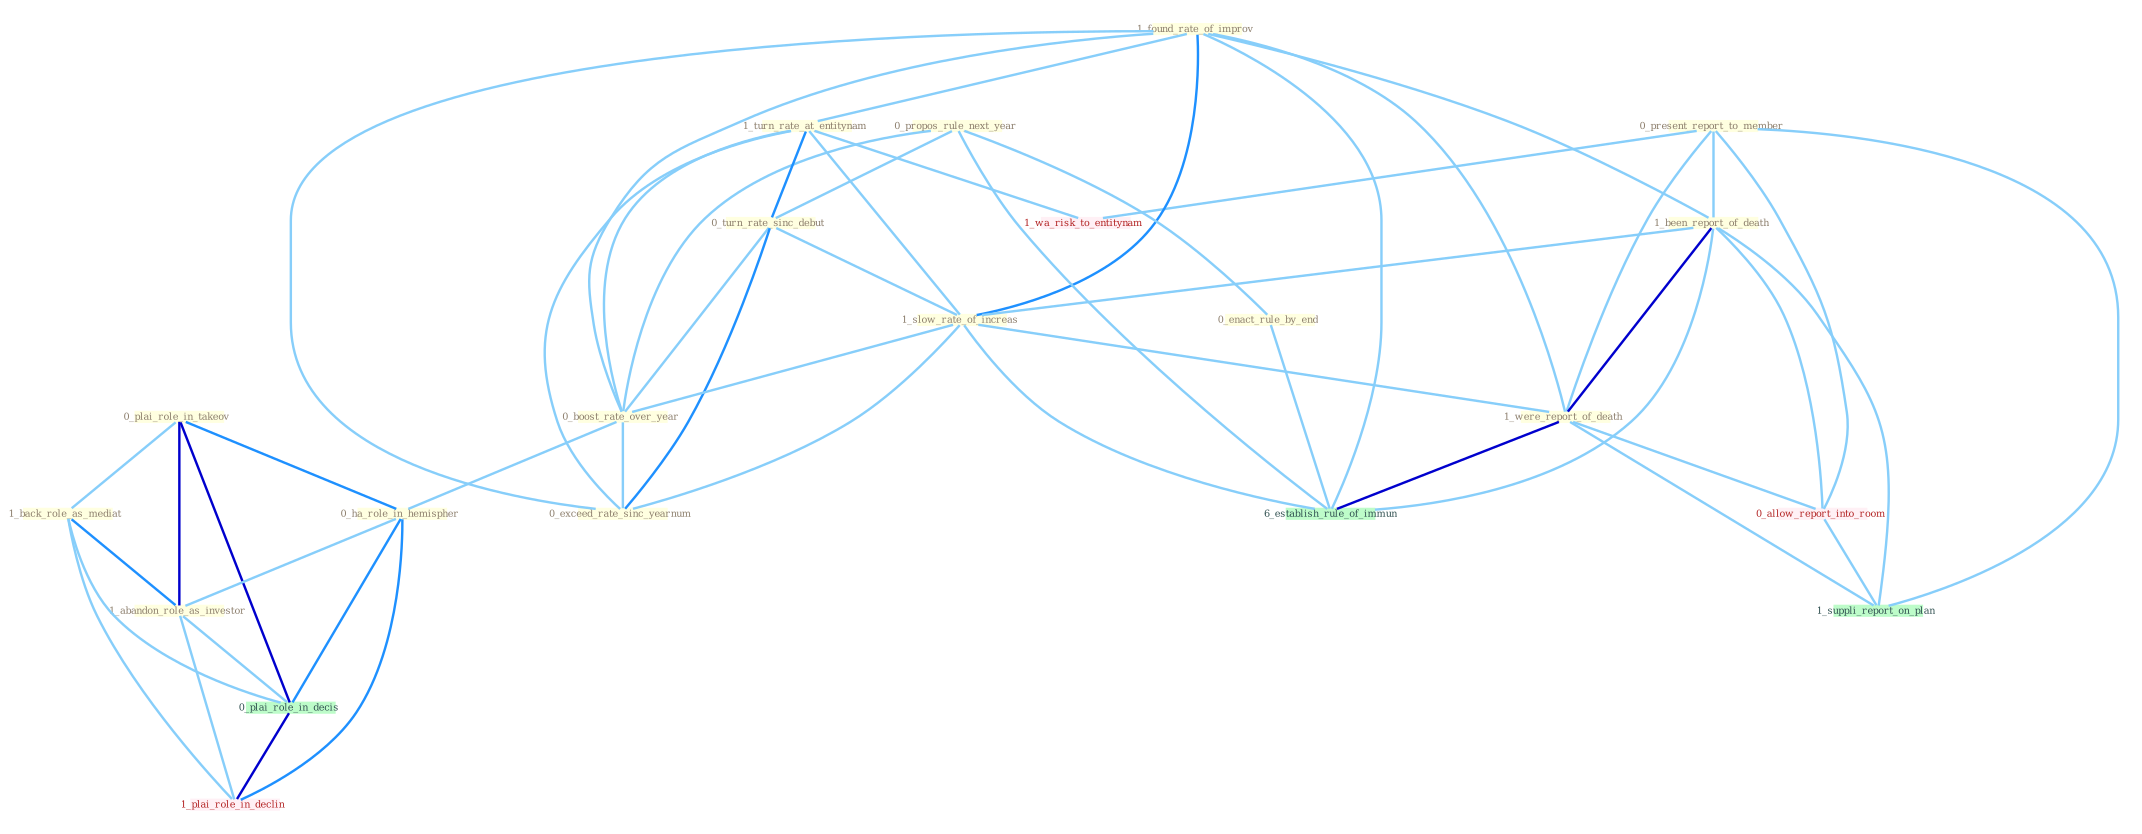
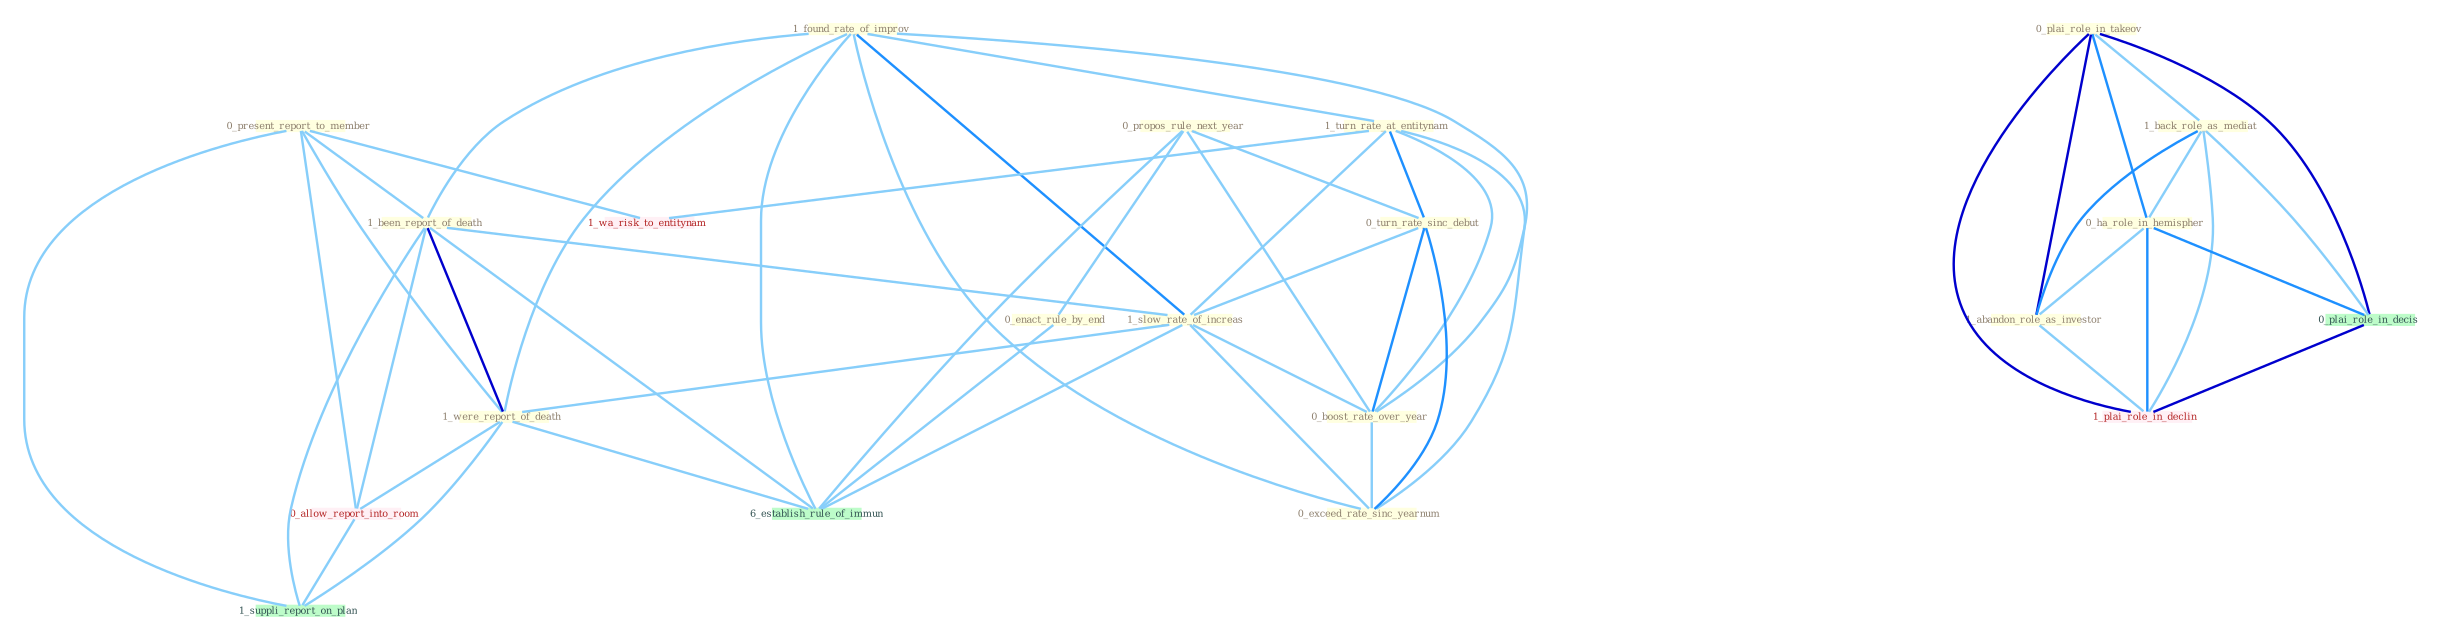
edge "0_plai_role_in_takeov" -- "1_plai_role_in_declin": added
edge "0_turn_rate_sinc_debut" -- "0_boost_rate_over_year": color #87cefa -> #1e90ff
edge "0_boost_rate_over_year" -- "0_ha_role_in_hemispher": now "1_back_role_as_mediat" -- "0_ha_role_in_hemispher"
edge "1_were_report_of_death" -- "6_establish_rule_of_immun": color #0000cd -> #87cefa
edge "1_abandon_role_as_investor" -- "0_plai_role_in_decis": removed
